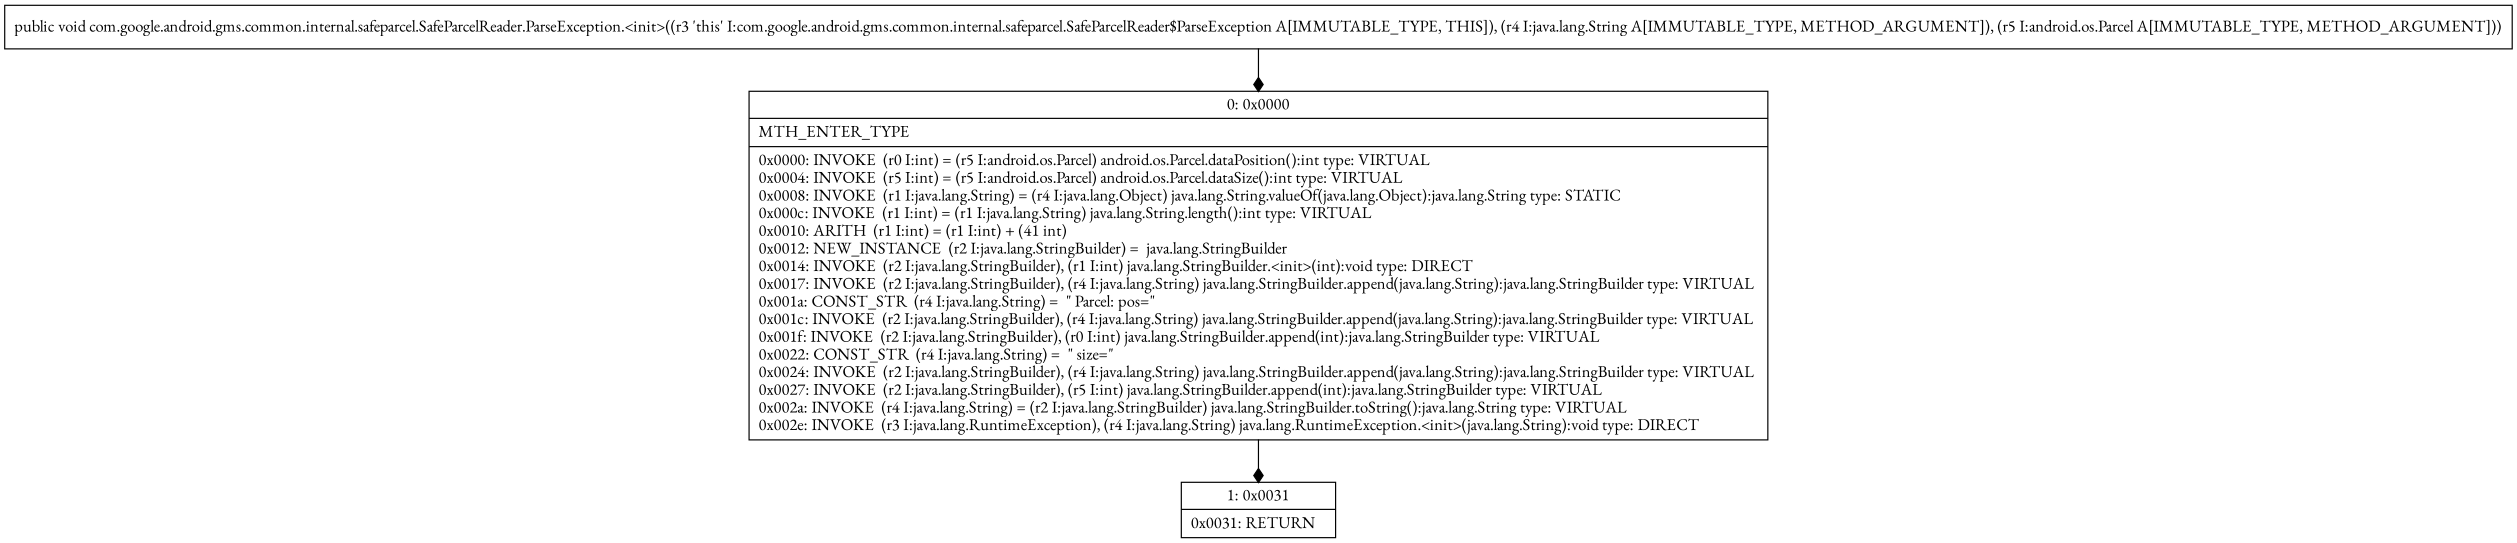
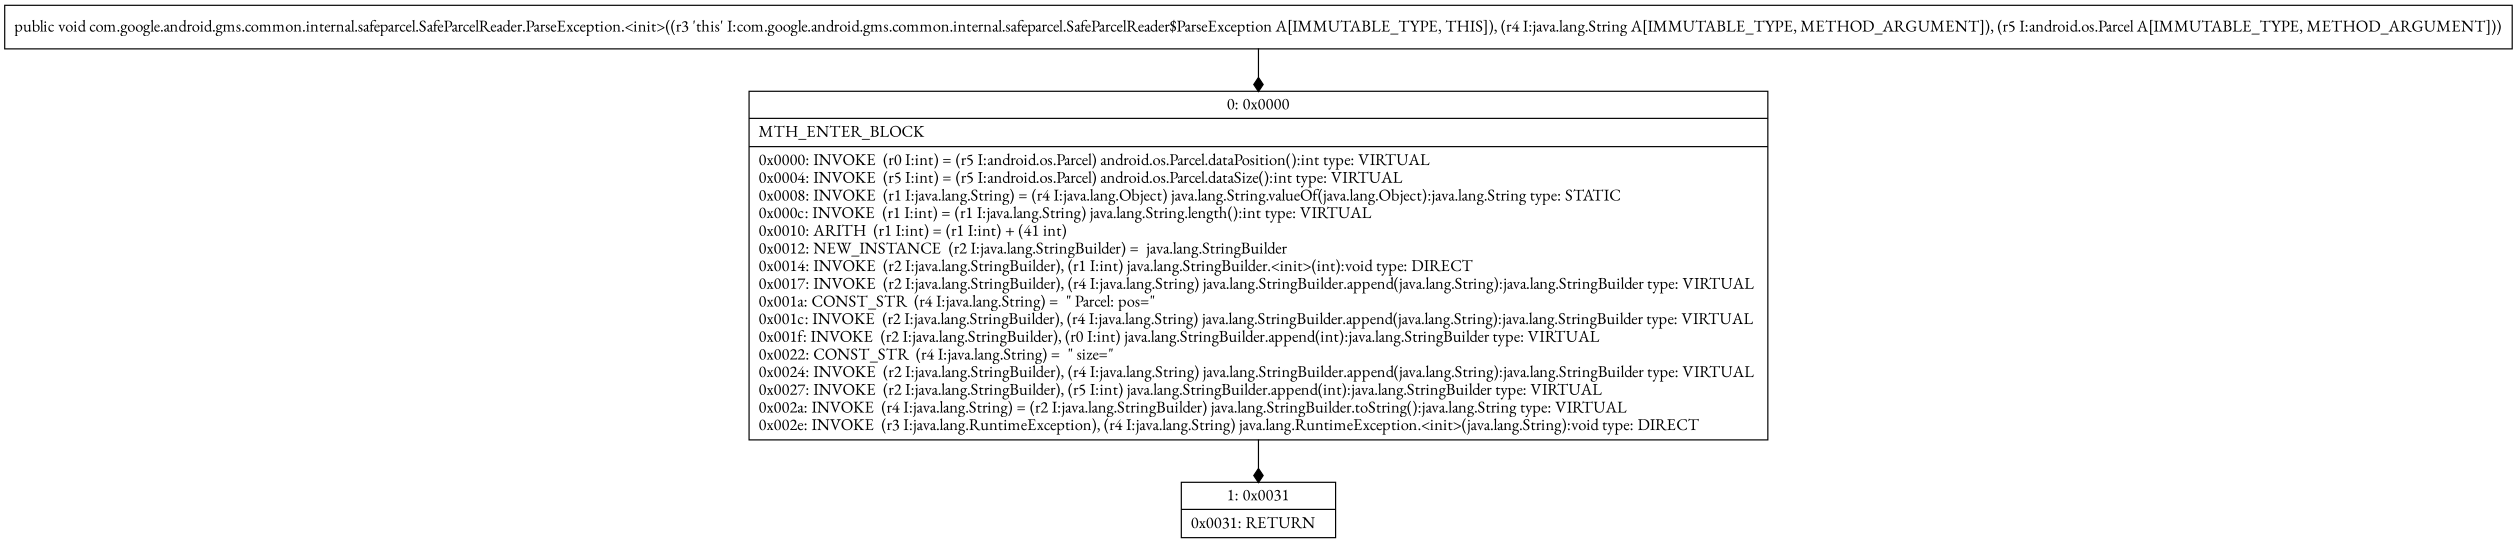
node "0: 0x0000": text "MTH_ENTER_TYPE" -> "MTH_ENTER_BLOCK"
